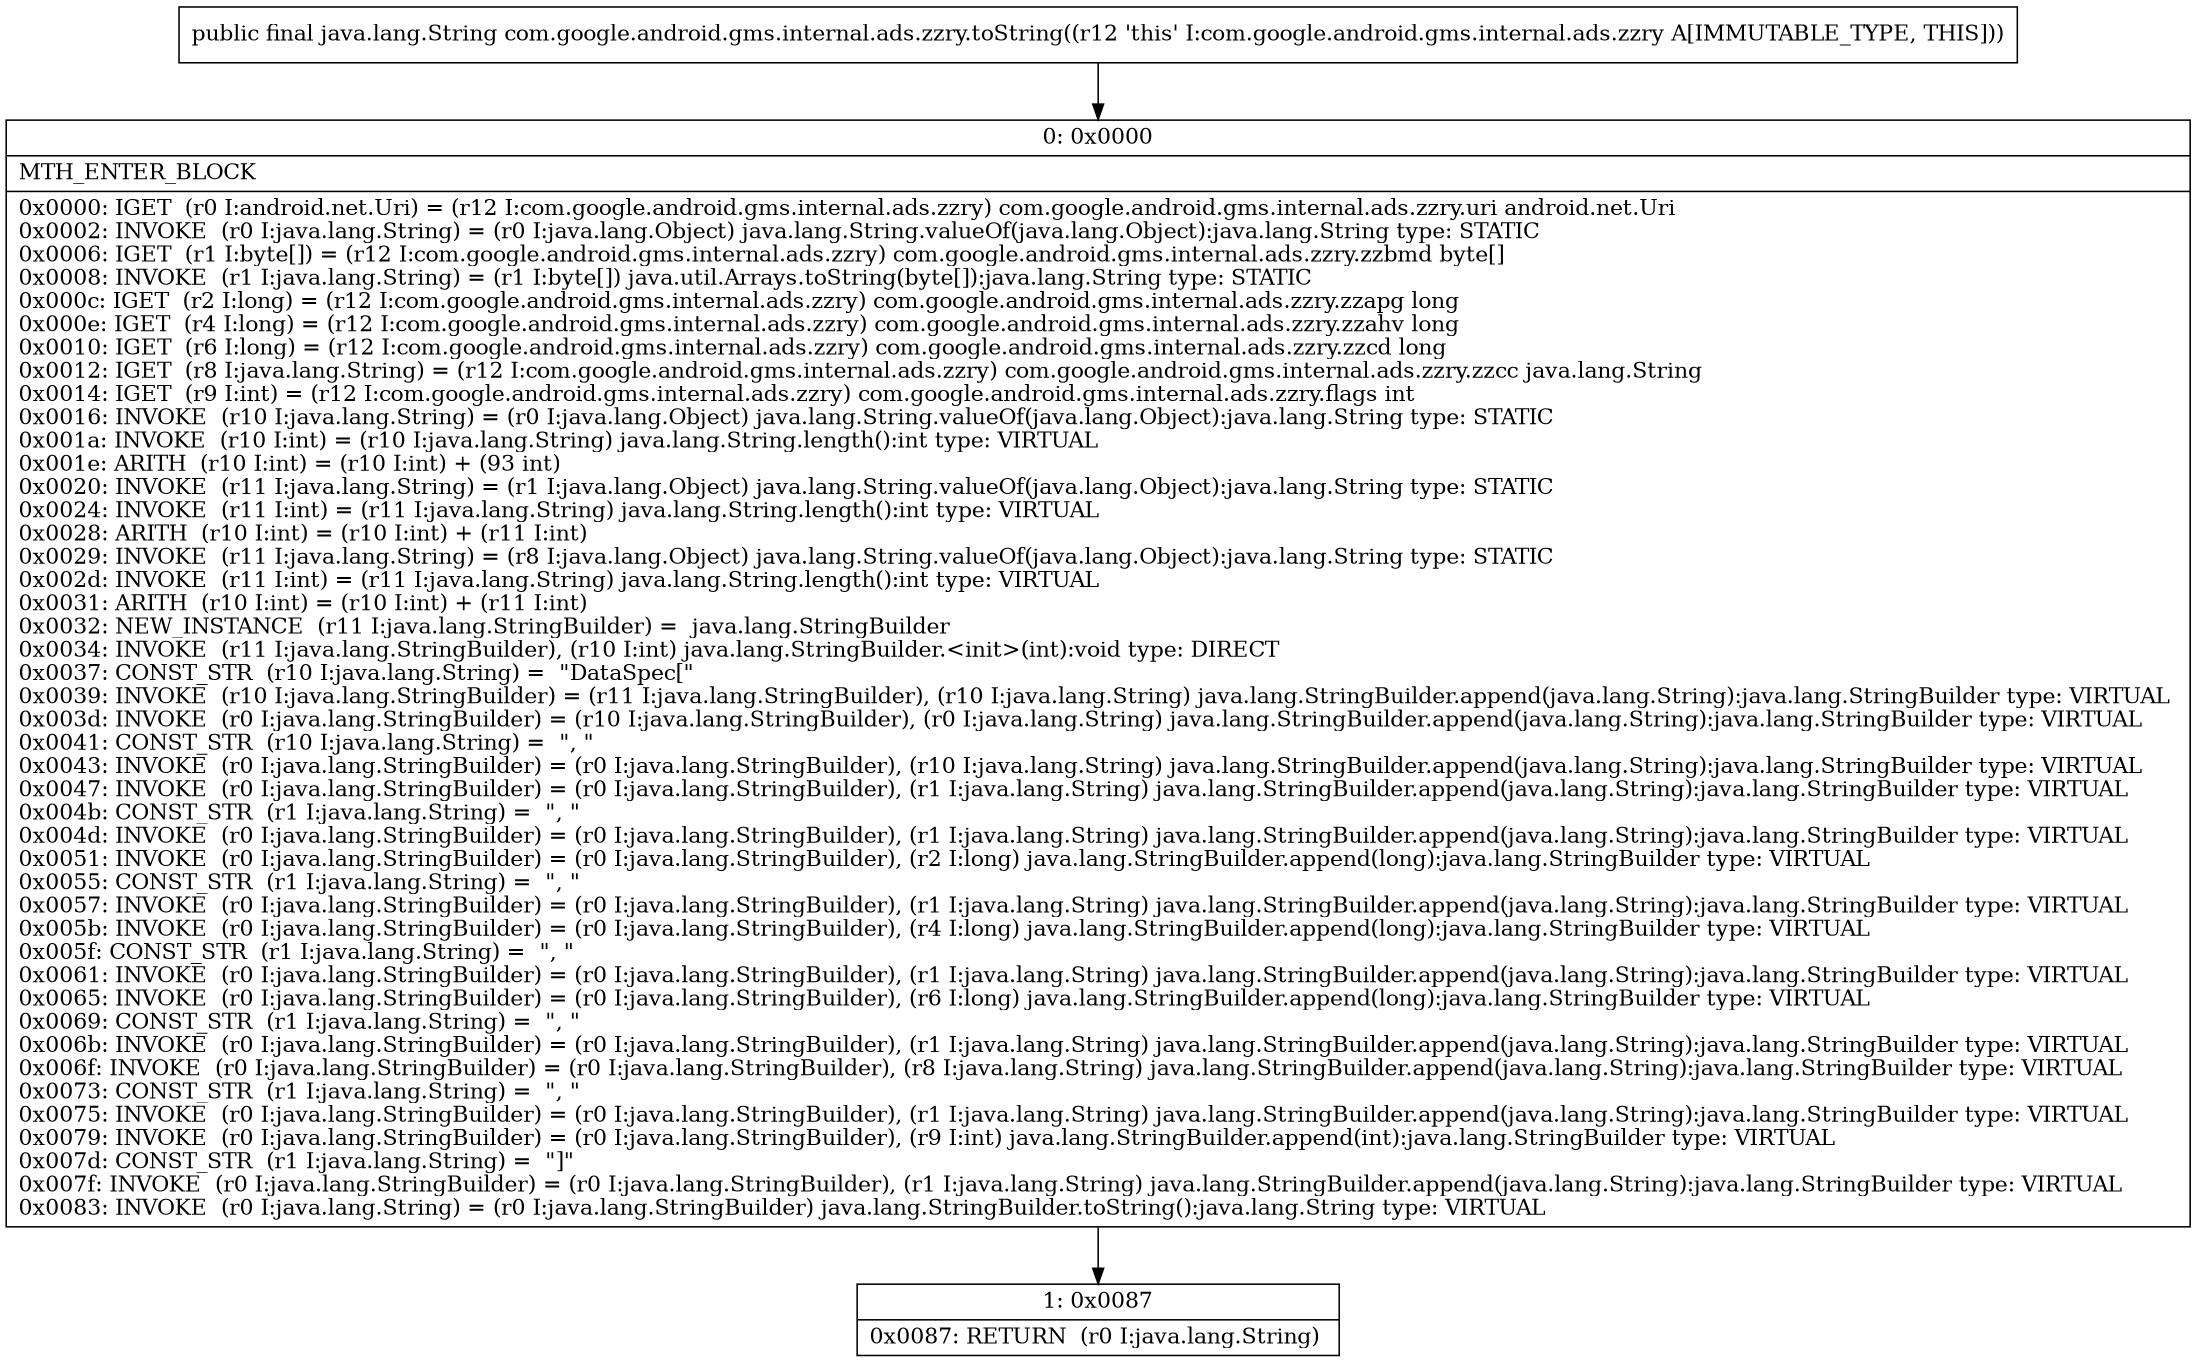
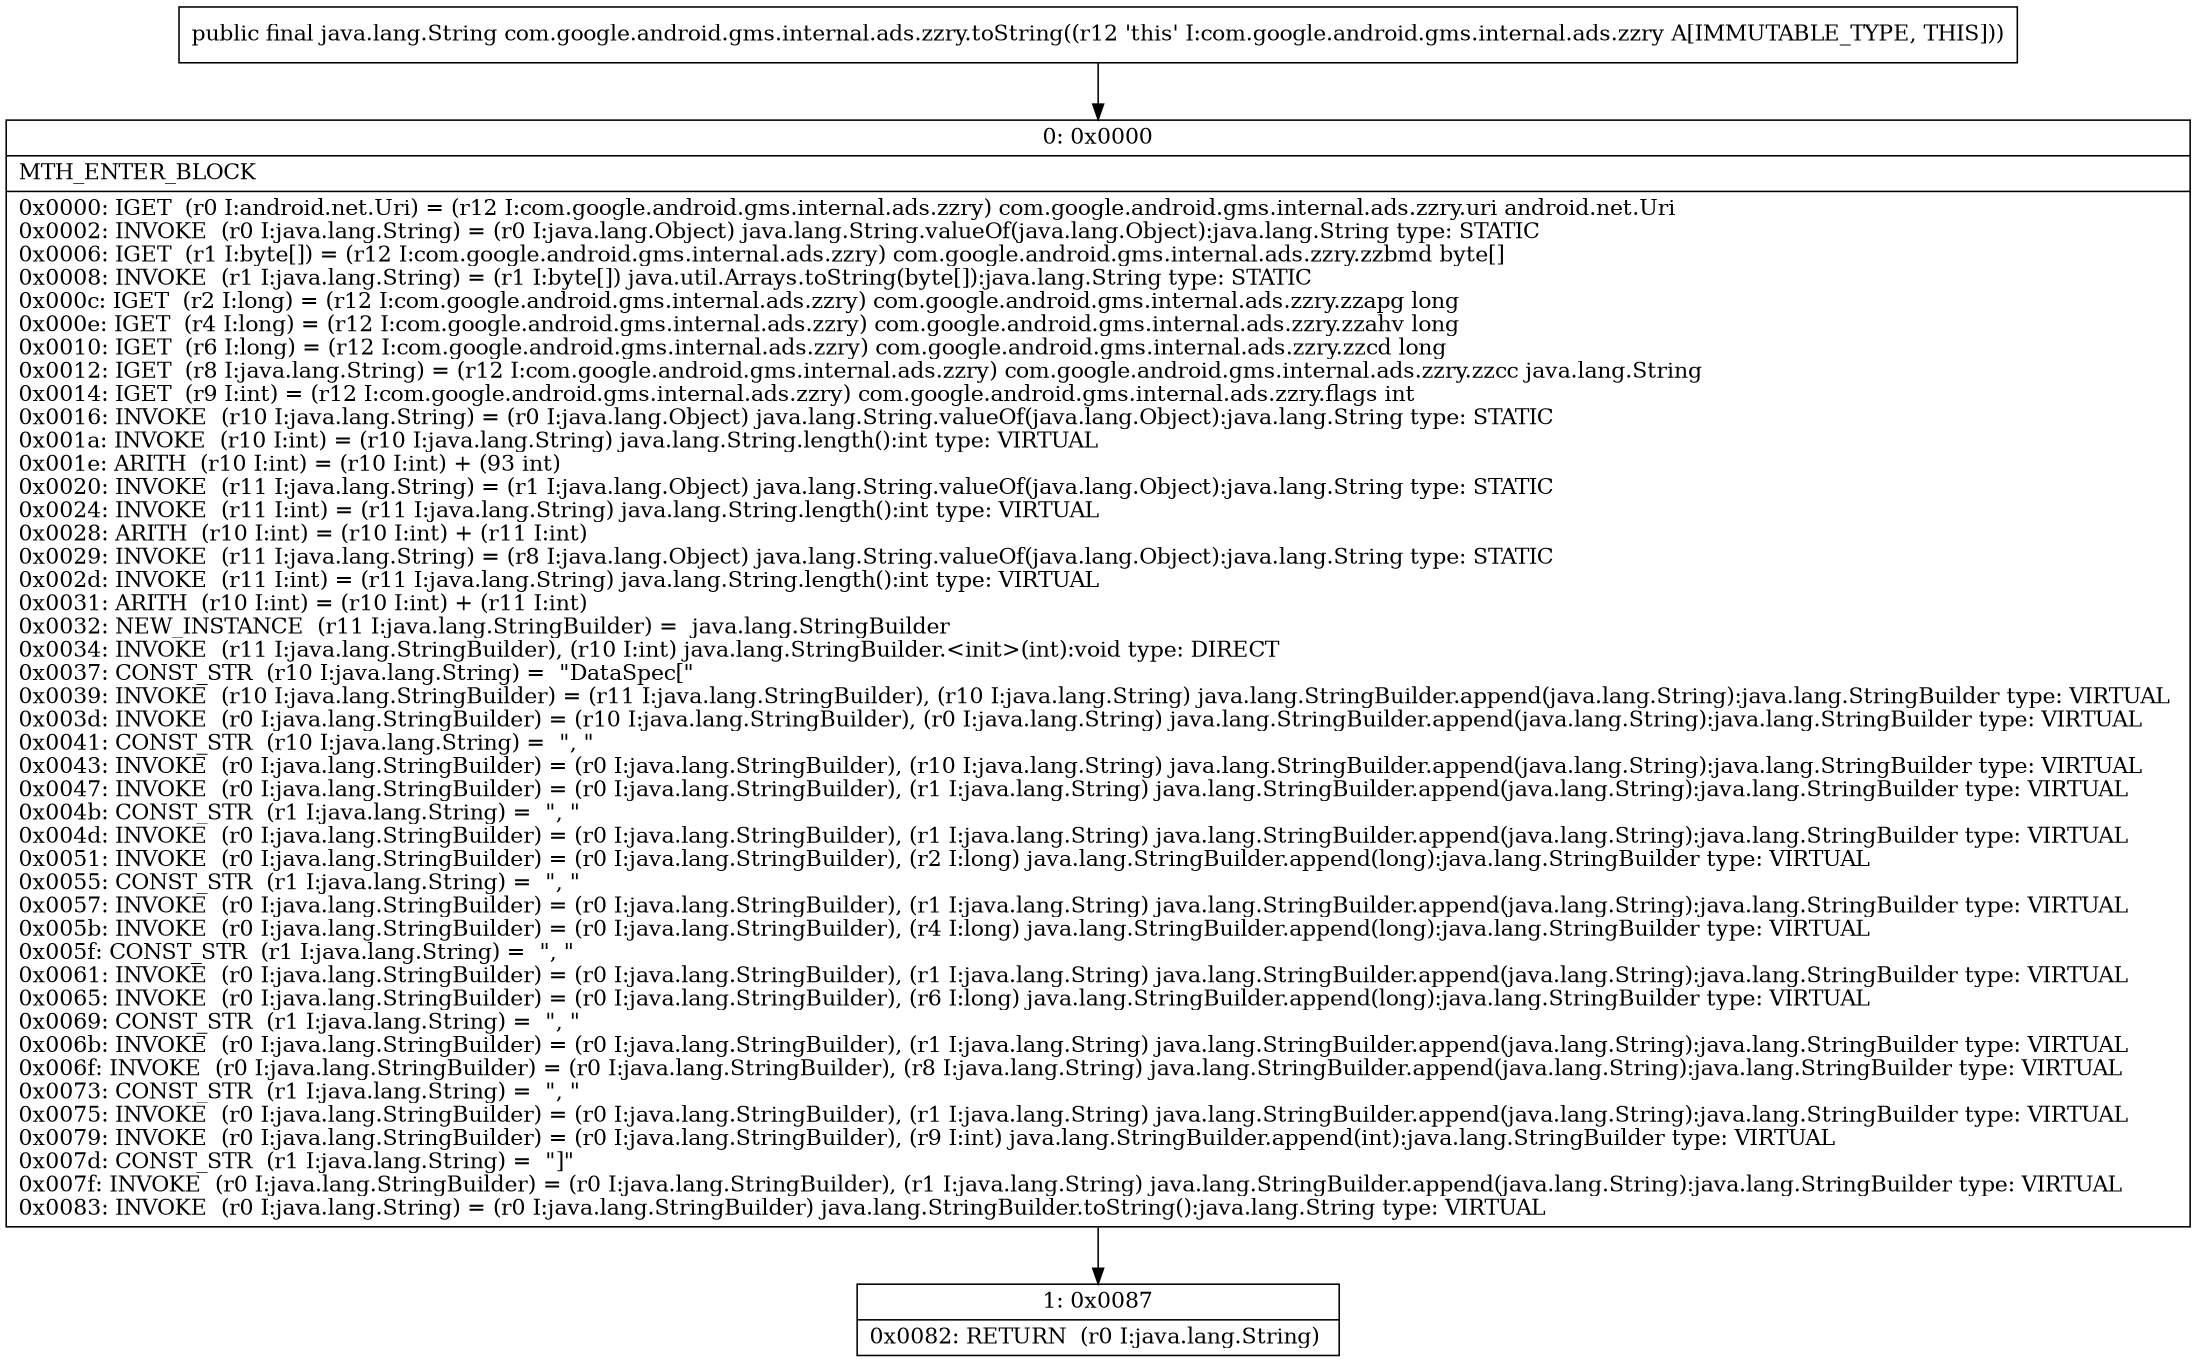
node "1: 0x0087": text "0x0087: RETURN  (r0 I:java.lang.String)" -> "0x0082: RETURN  (r0 I:java.lang.String)"
